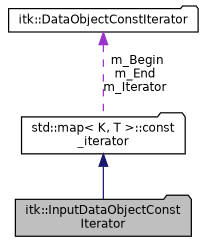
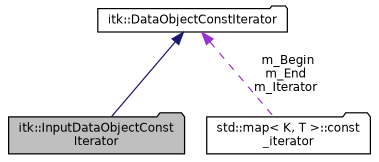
edge "itk::InputDataObjectConst Iterator" -> "std::map< K, T >::const _iterator": now "itk::InputDataObjectConst Iterator" -> "itk::DataObjectConstIterator"
